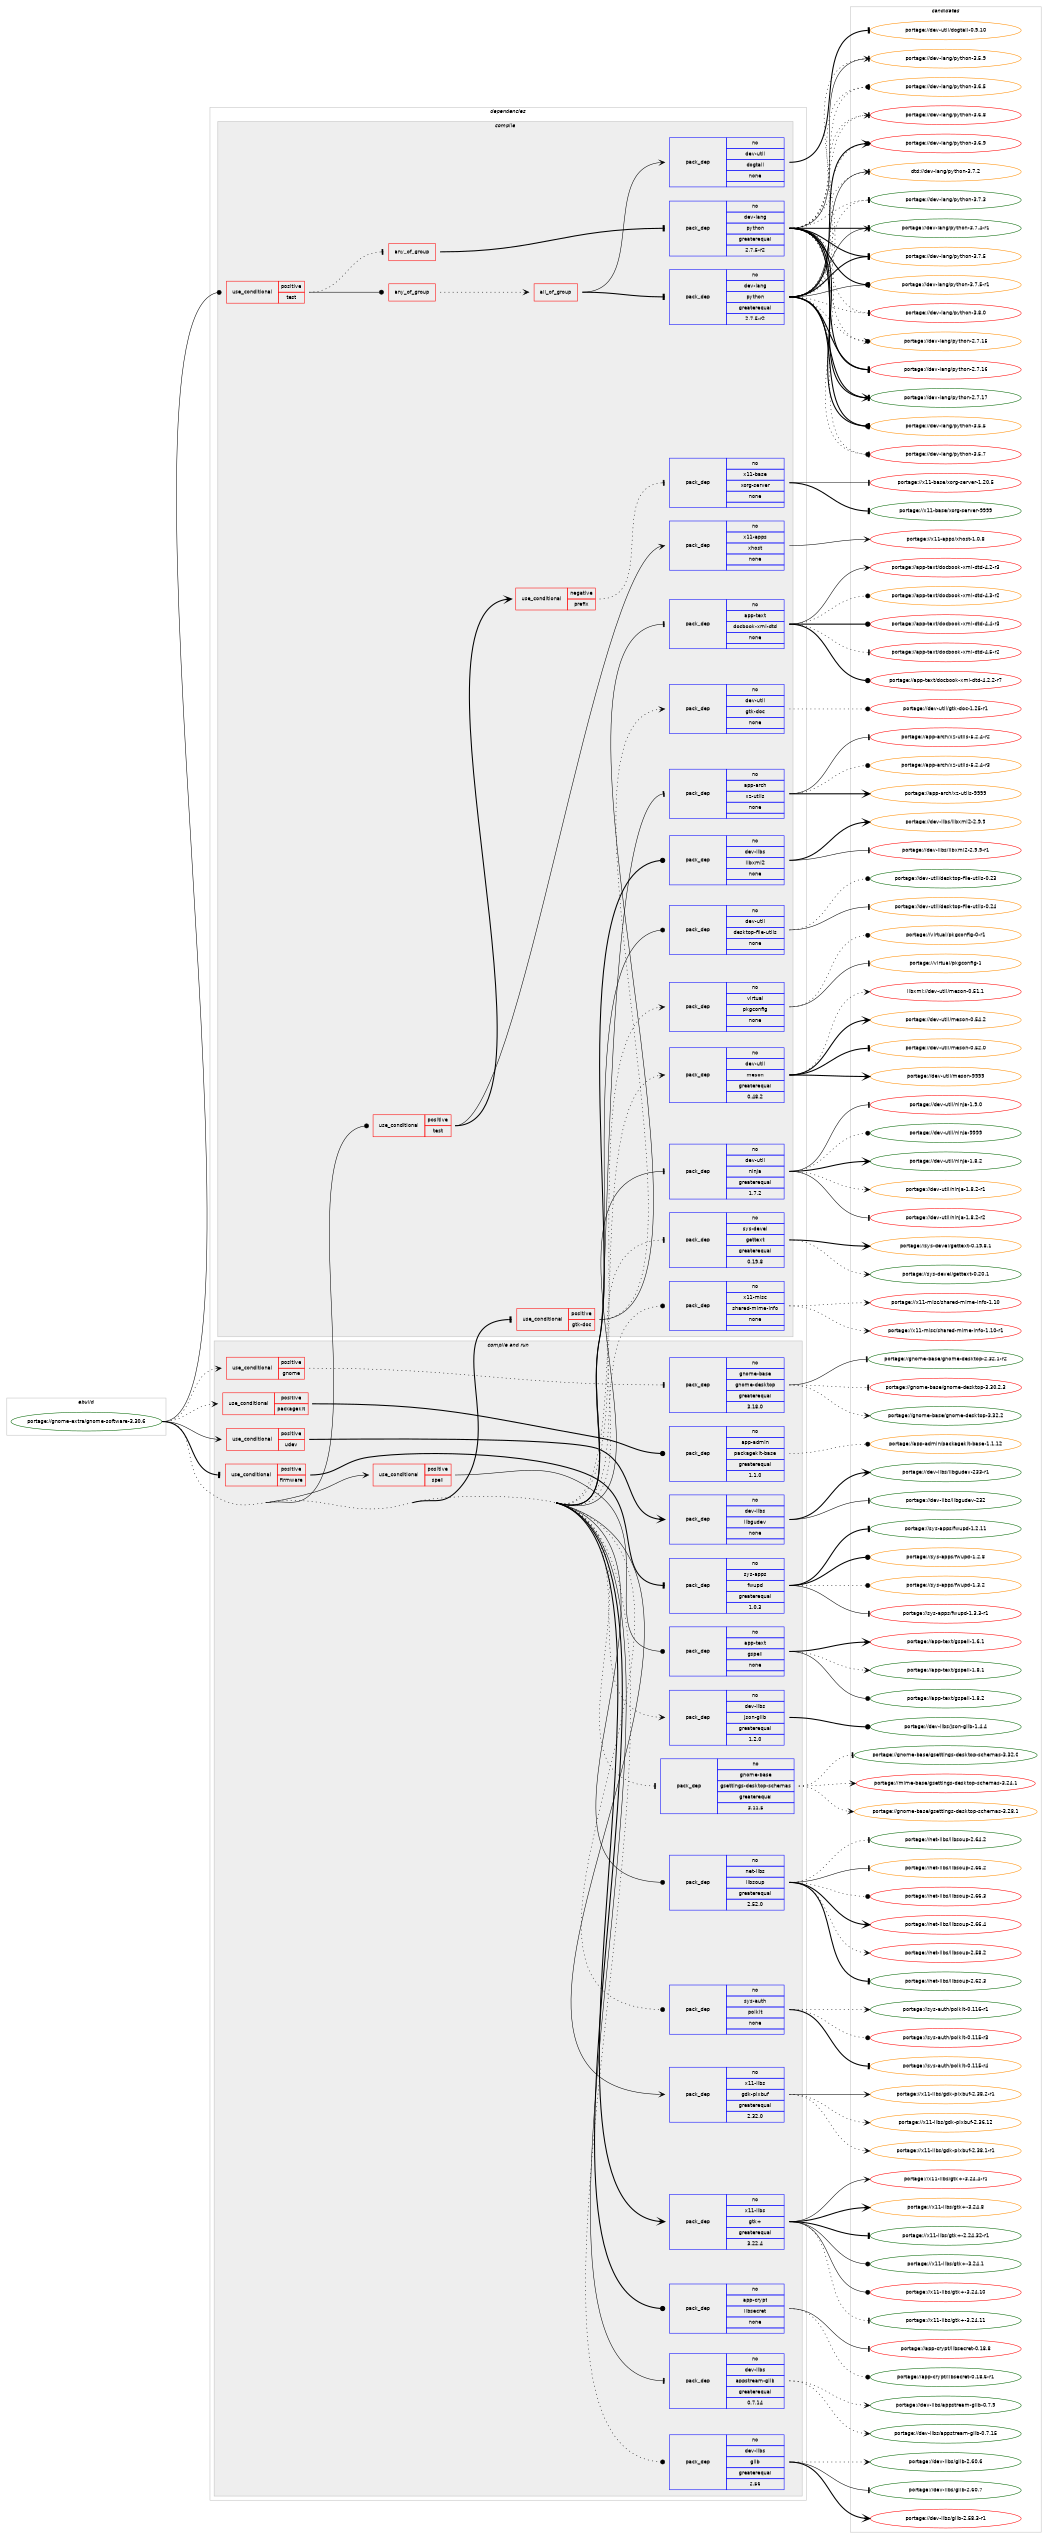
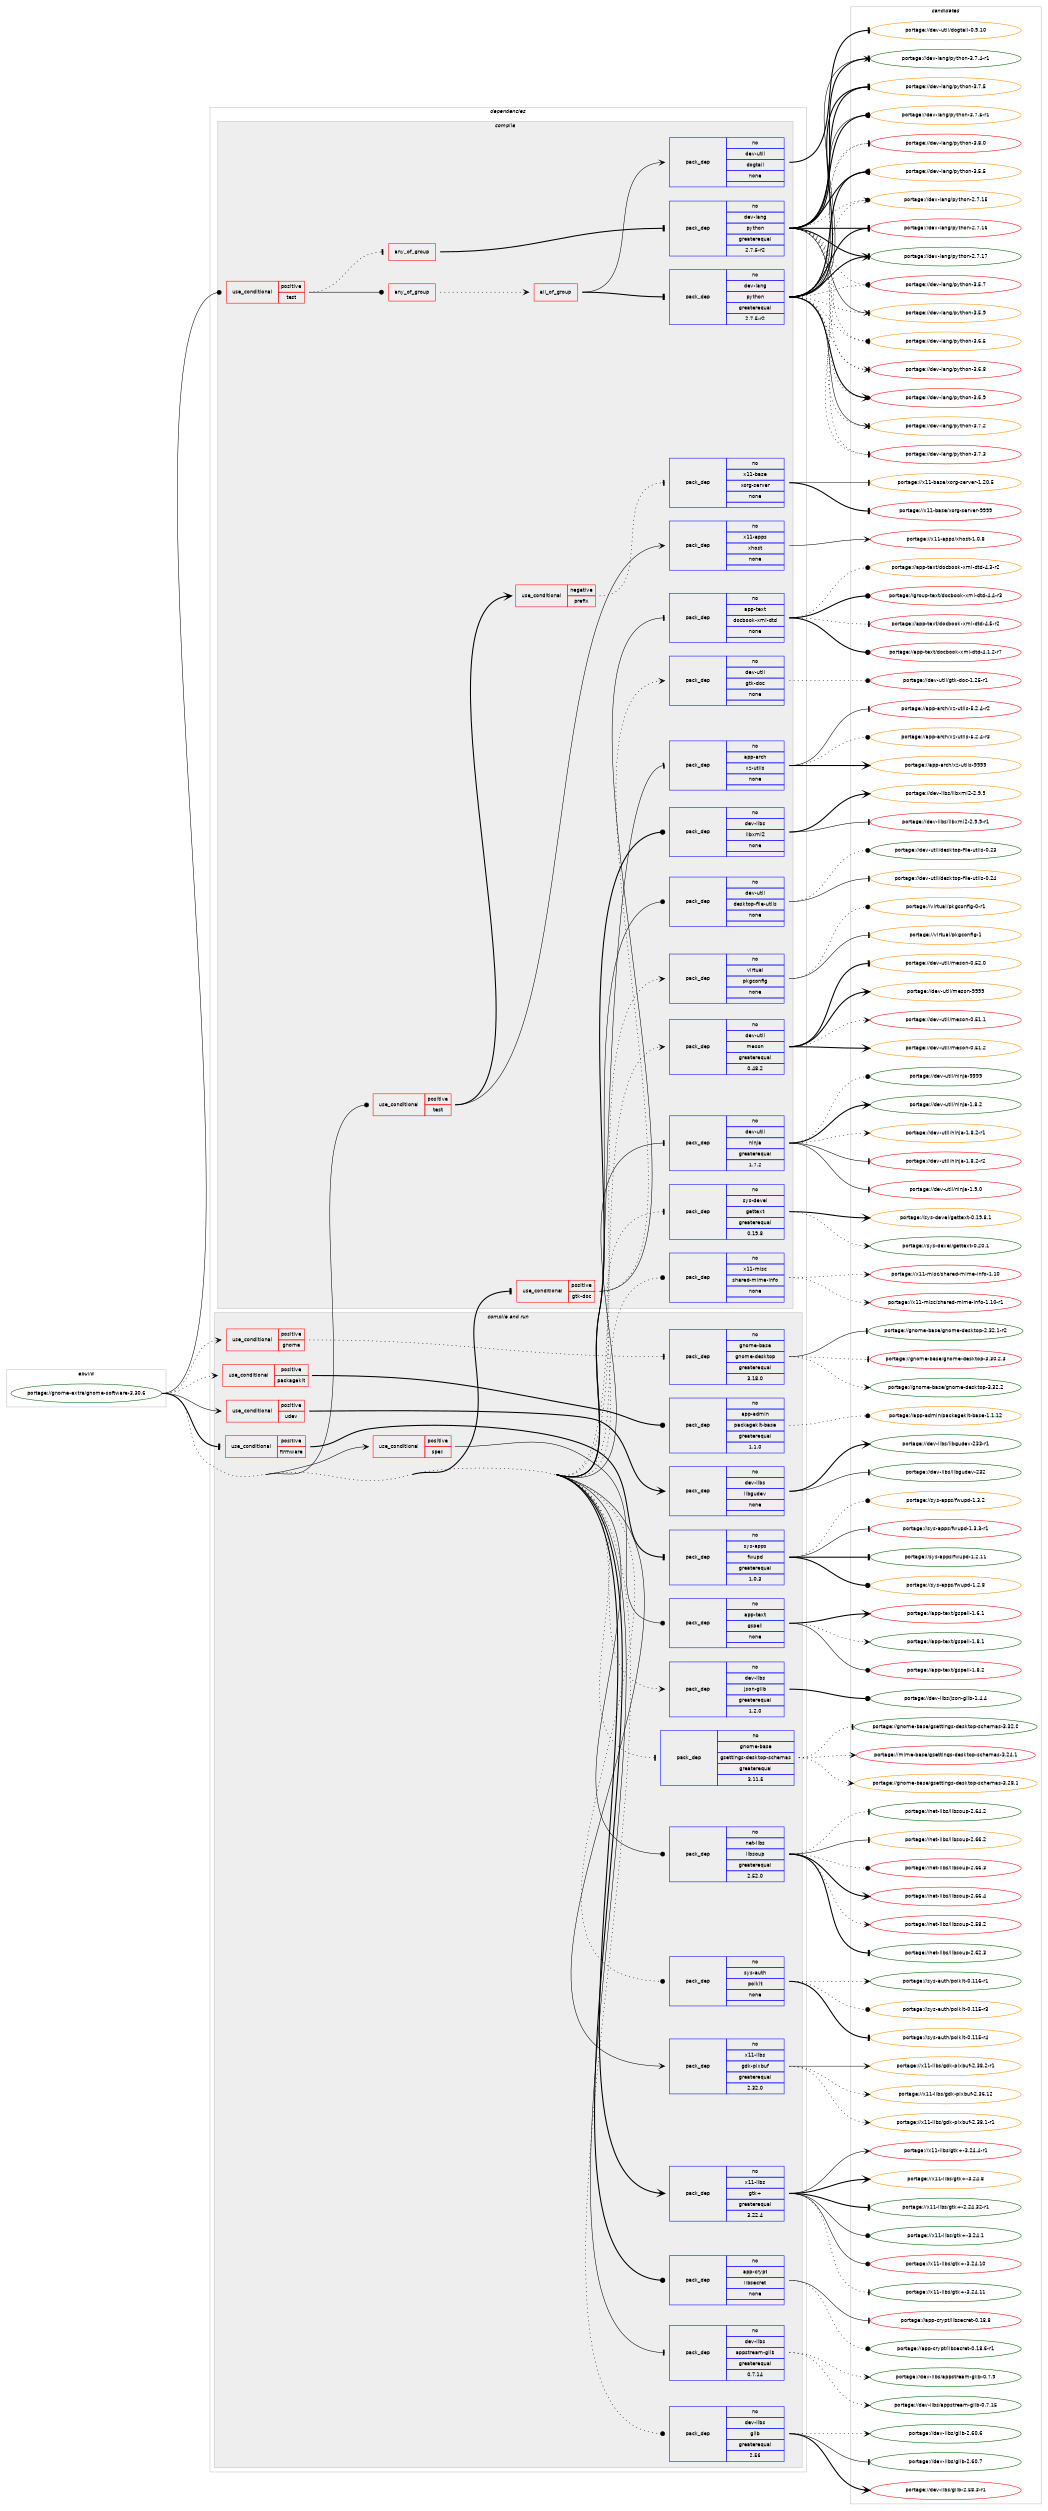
node "dtd://dev-lang/python-3.7.2": label "dtd://dev-lang/python-3.7.2" -> "portage://dev-lang/python-3.7.2"
node "portage://dev-lang/python-3.7.3": color darkgreen -> red
node "portage://x11-base/xorg-server-1.20.5": color red -> darkorange
node "portage://x11-base/xorg-server-9999": color darkgreen -> red
node "portage://app-text/docbook-xml-dtd-4.2-r3": removed
node "portage://app-text/docbook-xml-dtd-4.4-r3": label "portage://app-text/docbook-xml-dtd-4.4-r3" -> "portage://group-text/docbook-xml-dtd-4.4-r3"
node "portage://app-text/docbook-xml-dtd-4.2.2-r7": label "portage://app-text/docbook-xml-dtd-4.2.2-r7" -> "portage://app-text/docbook-xml-dtd-4.1.2-r7"
node "libxml://dev-util/meson-0.51.1": label "libxml://dev-util/meson-0.51.1" -> "portage://dev-util/meson-0.51.1"
node "portage://dev-util/meson-0.54.2": label "portage://dev-util/meson-0.54.2" -> "portage://dev-util/meson-0.51.2"
node "portage://app-text/gspell-1.8.2": color darkgreen -> red
node "portage://sys-auth/polkit-0.115-r3": color red -> darkorange
